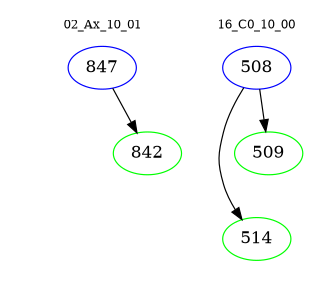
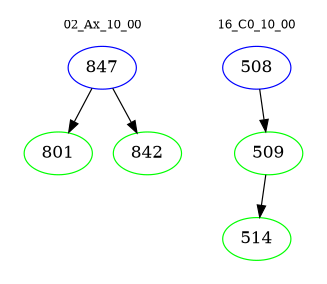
cluster "02_Ax_10_01": label "02_Ax_10_01" -> "02_Ax_10_00"
edge "508" -> "514": now "509" -> "514"
node "801": added
